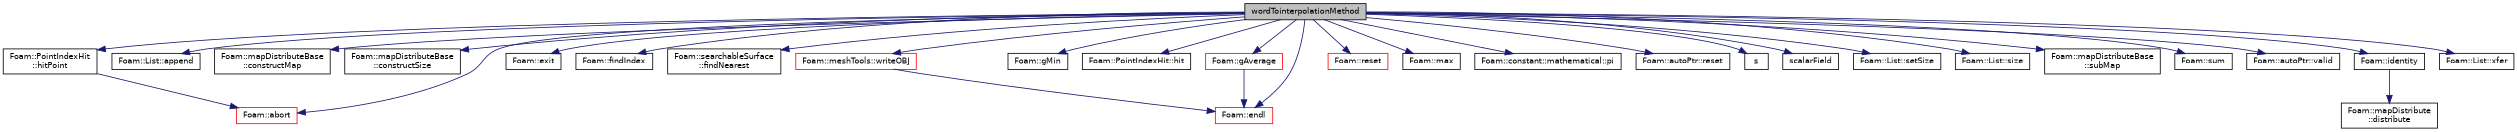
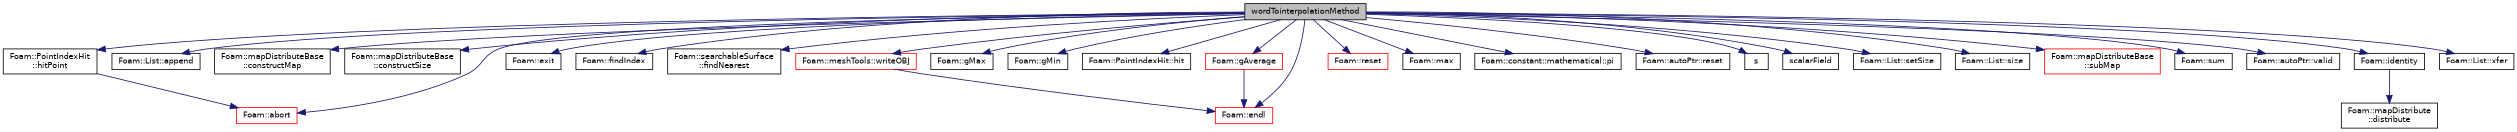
node "Foam::gMax": added
node "Foam::mapDistributeBase ::subMap": color black -> red
